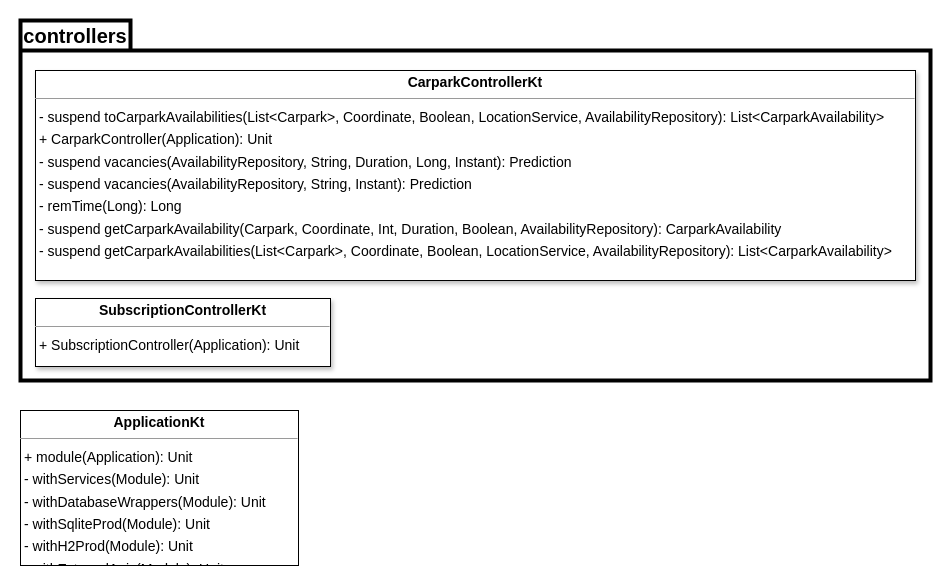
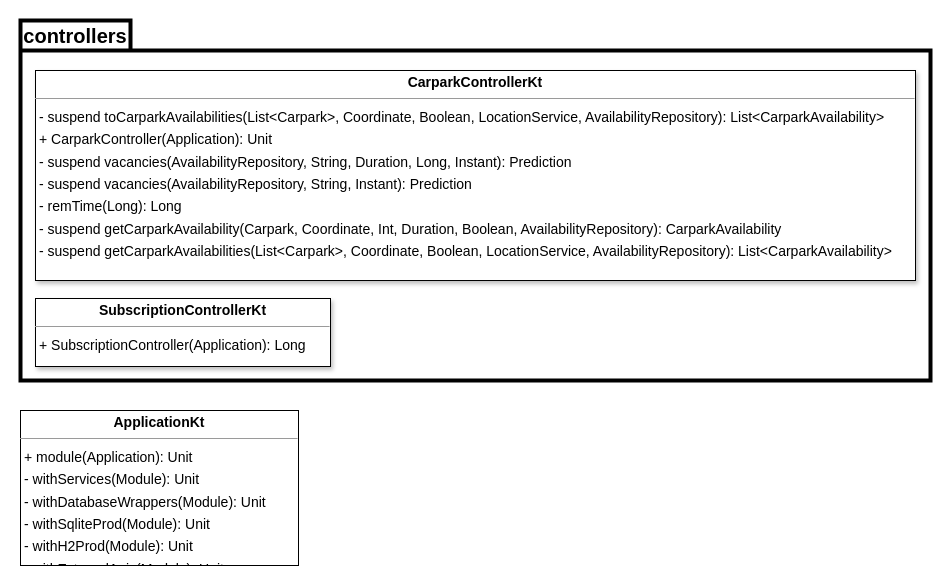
node "SubscriptionControllerKt + SubscriptionController(Application): Unit": label "SubscriptionControllerKt + SubscriptionController(Application): Unit" -> "SubscriptionControllerKt + SubscriptionController(Application): Long"
